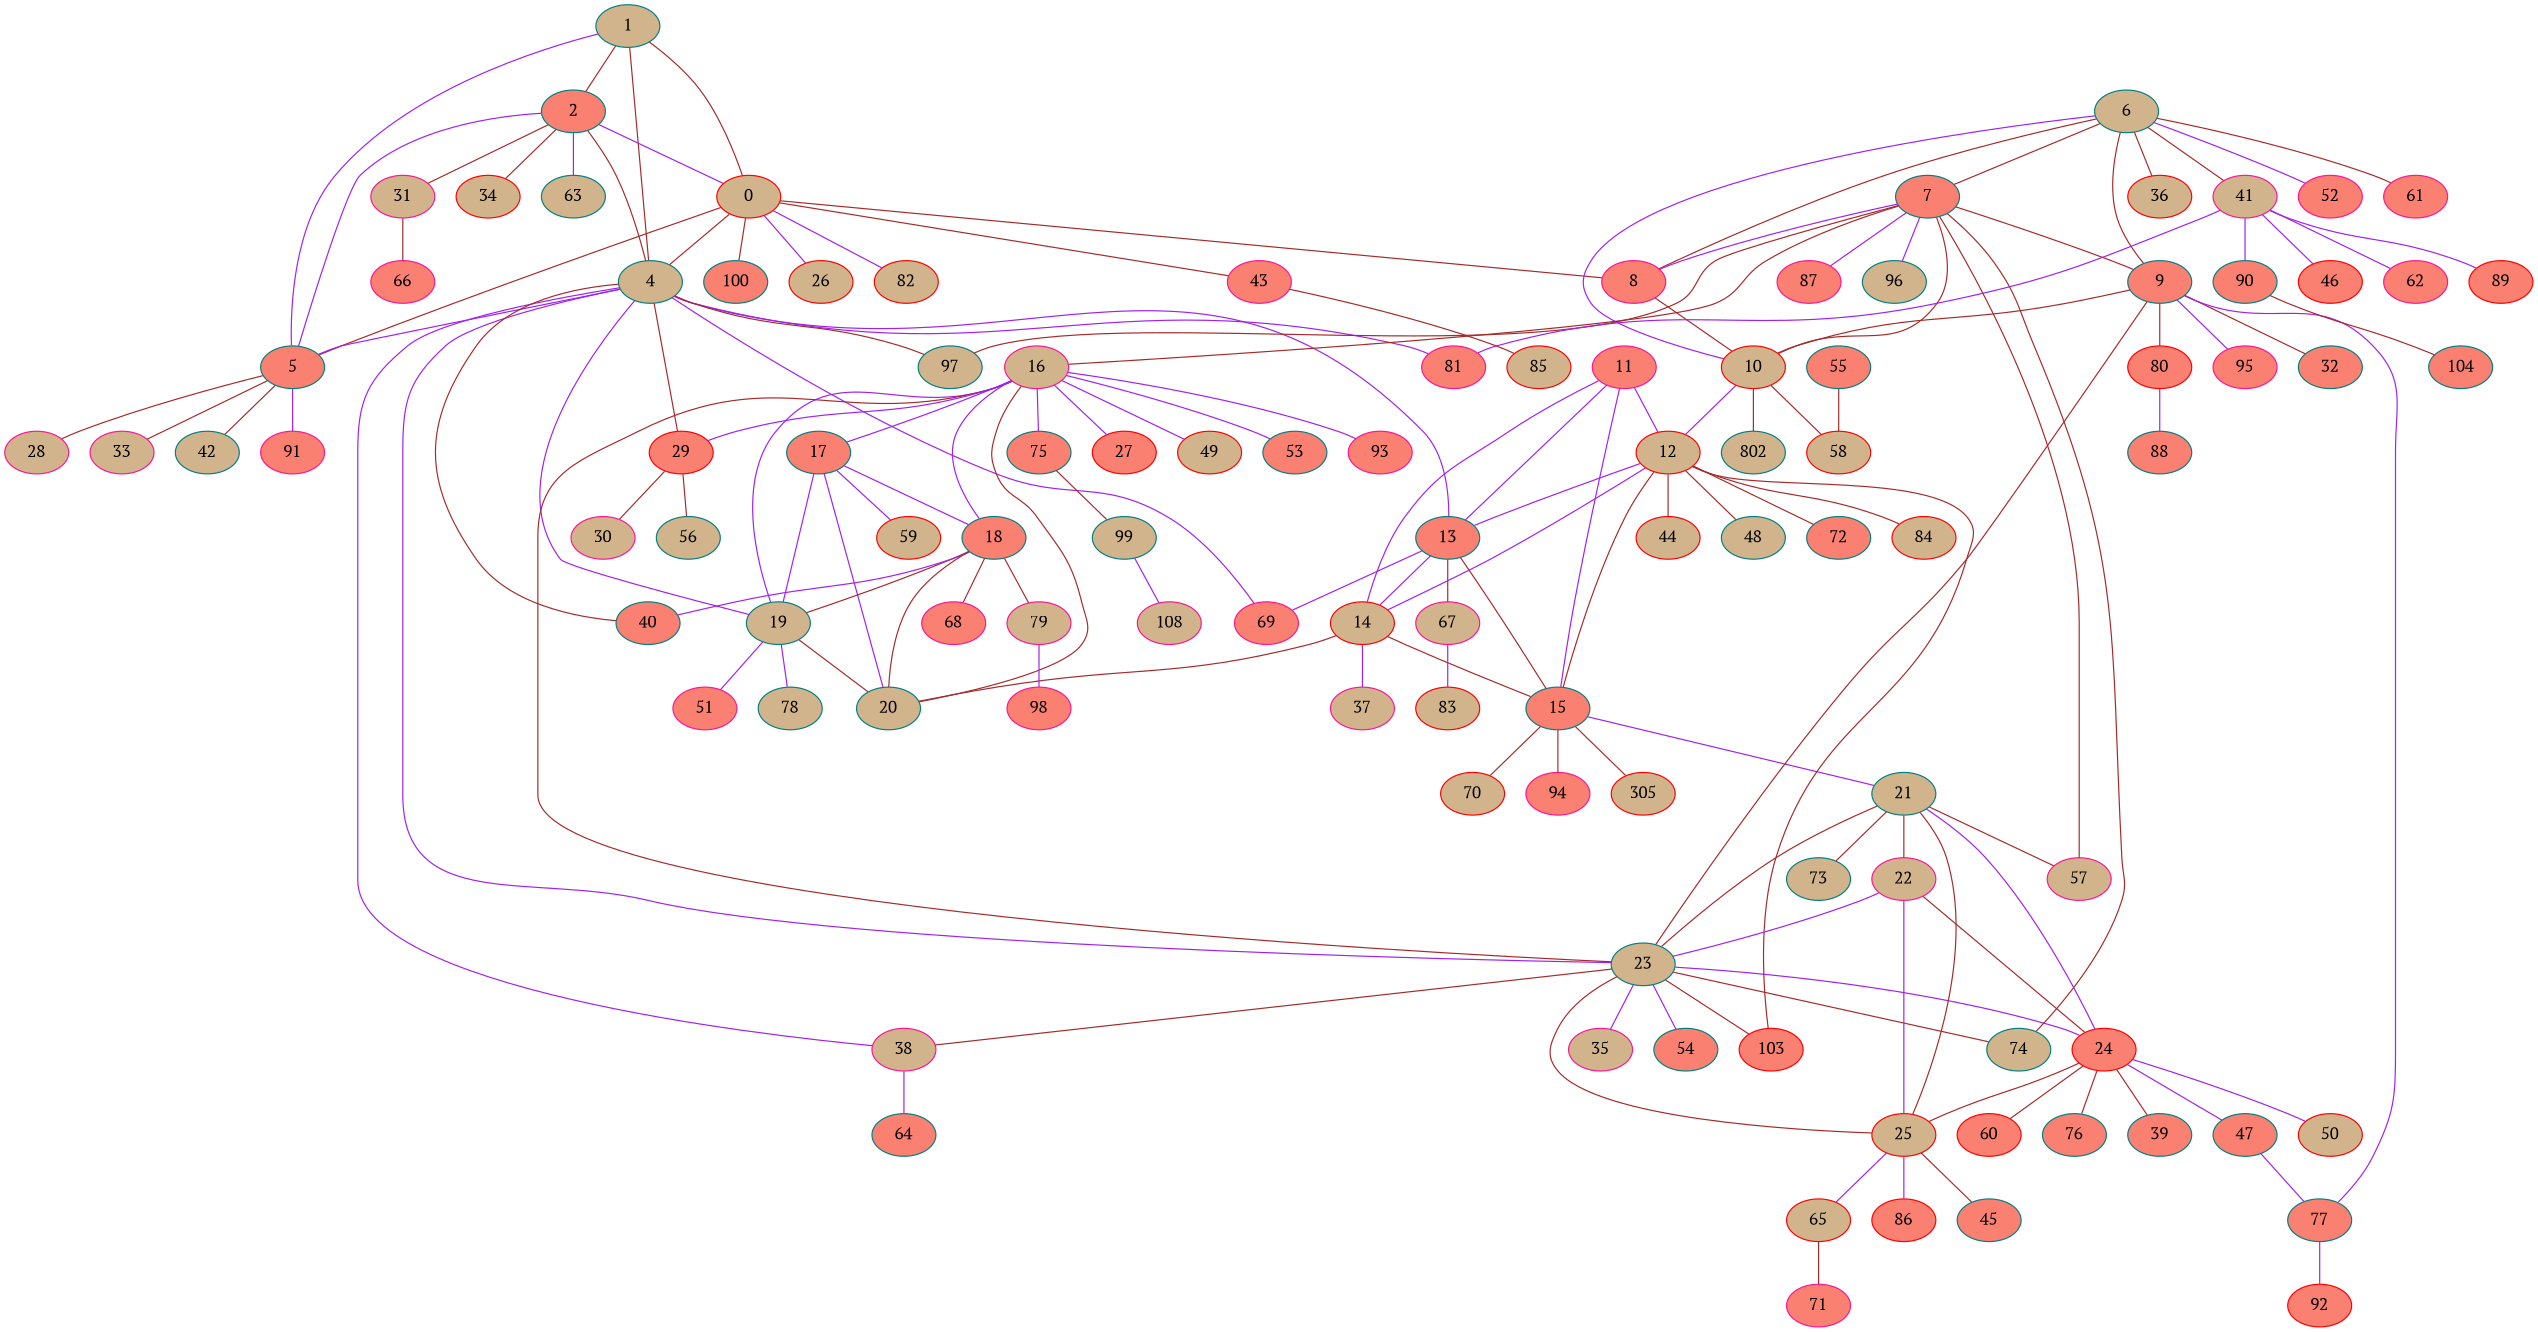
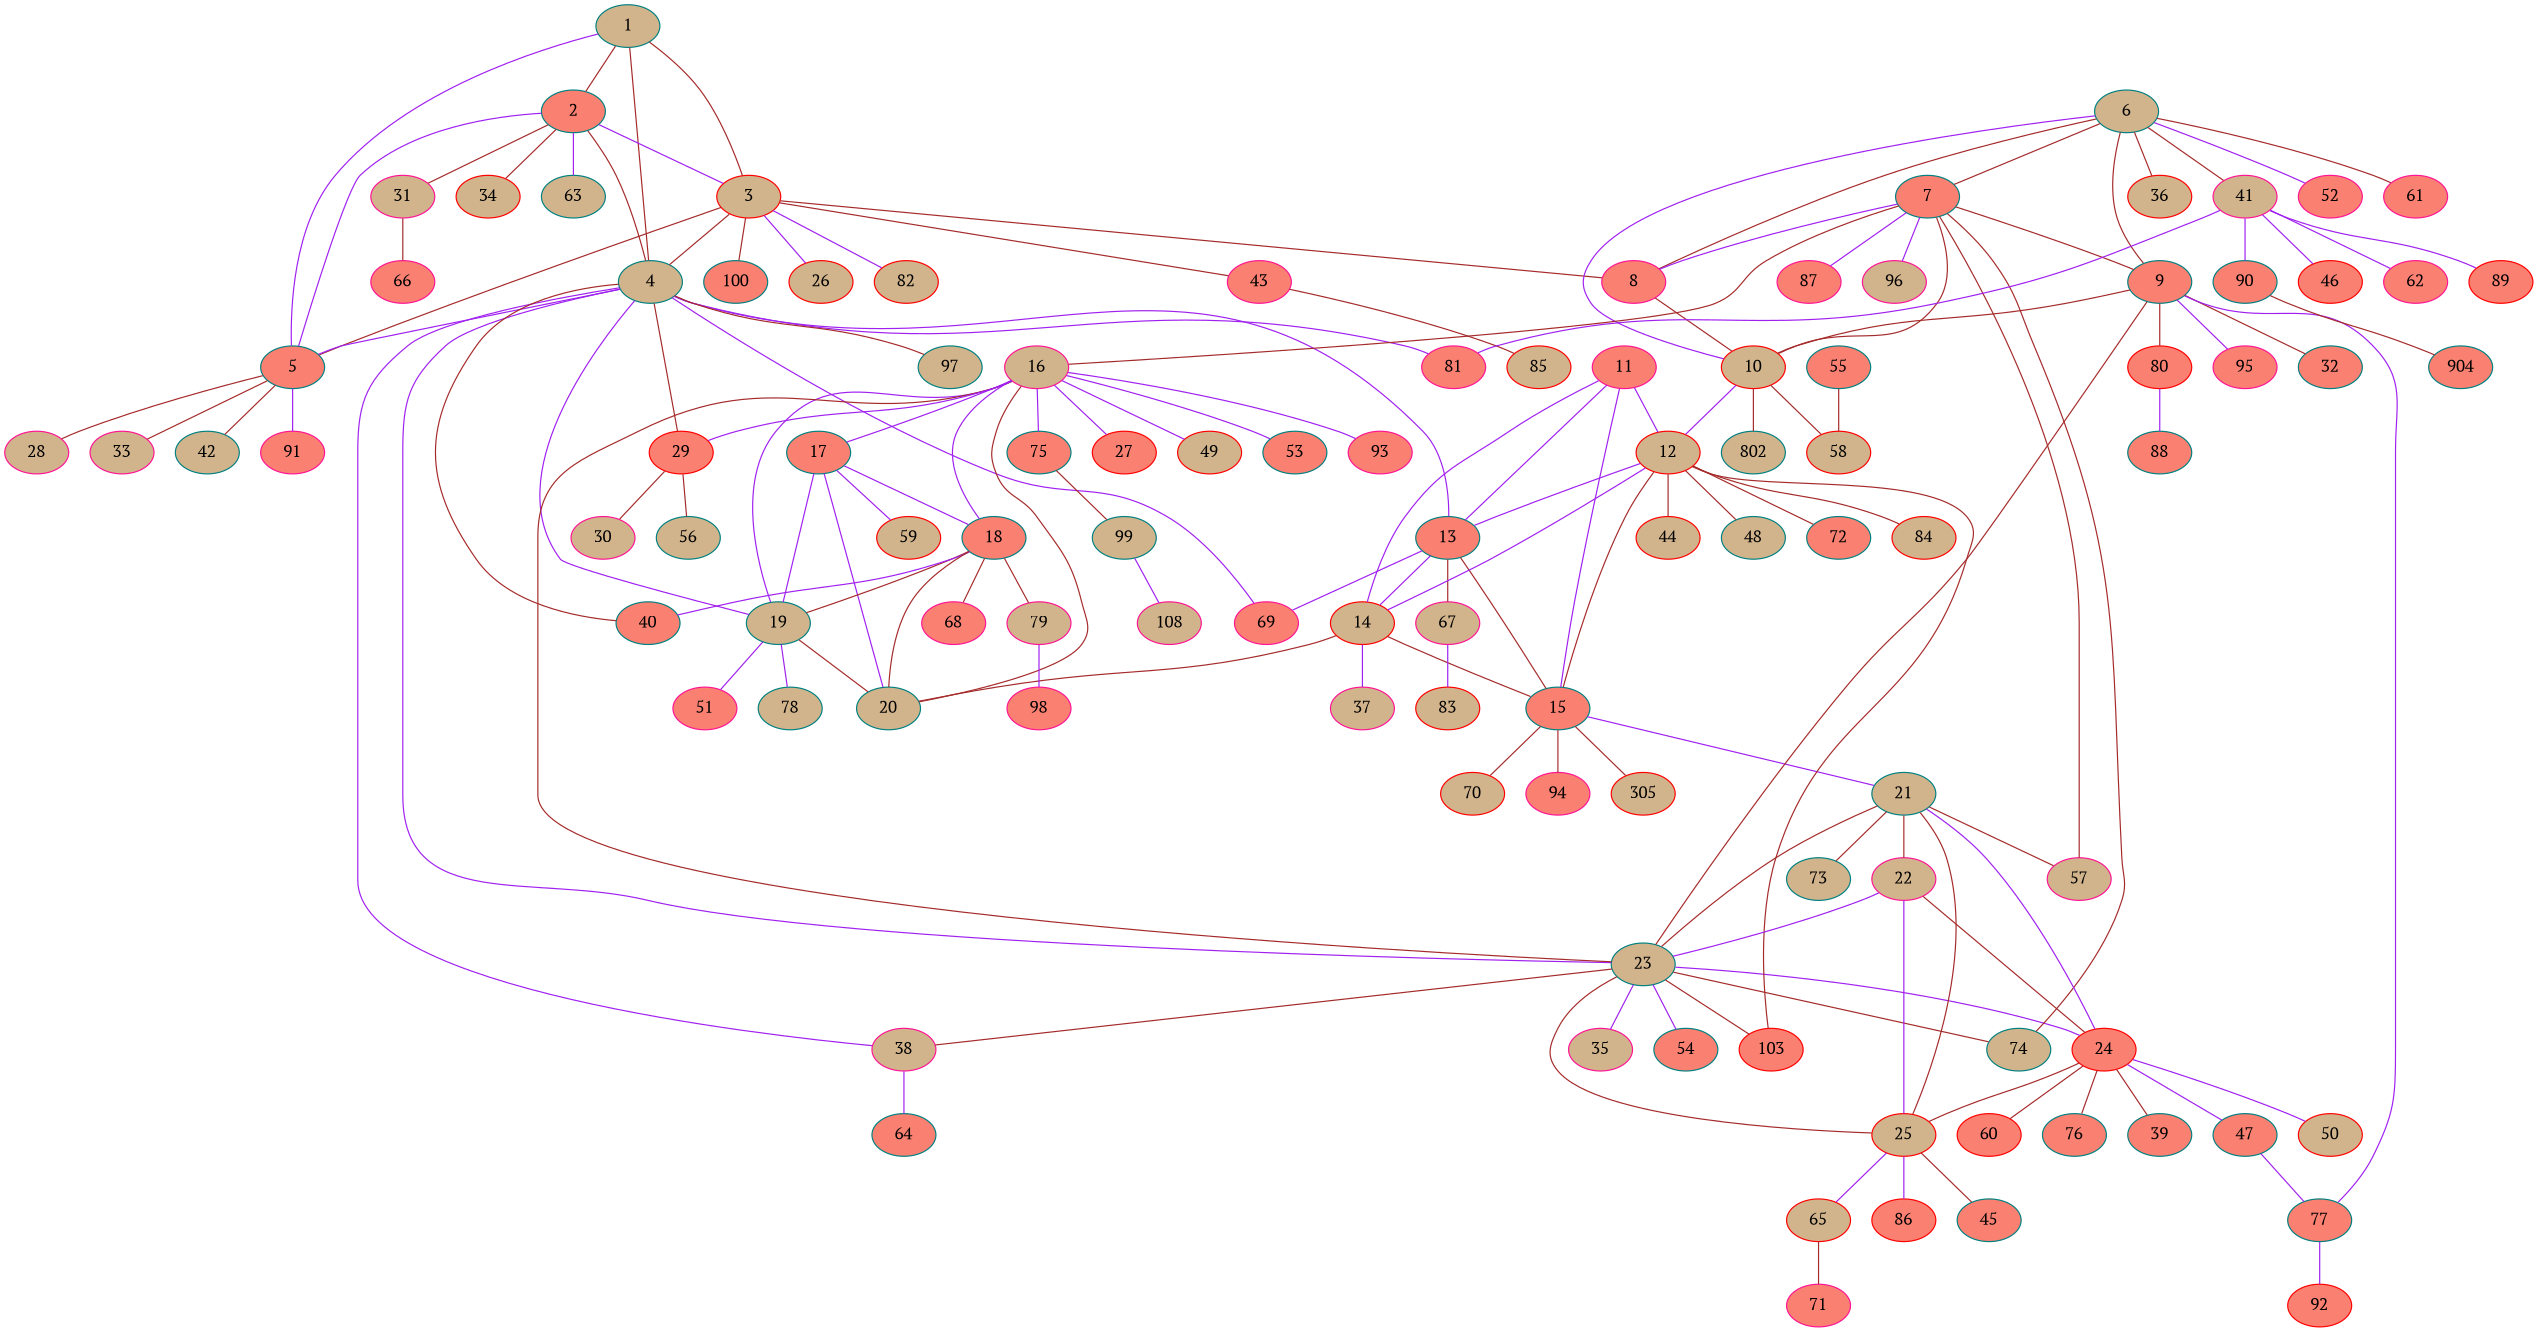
node "0": label "0" -> "3"
node "96": color teal -> deeppink
edge "7" -- "97": removed
node "104": label "104" -> "904"
